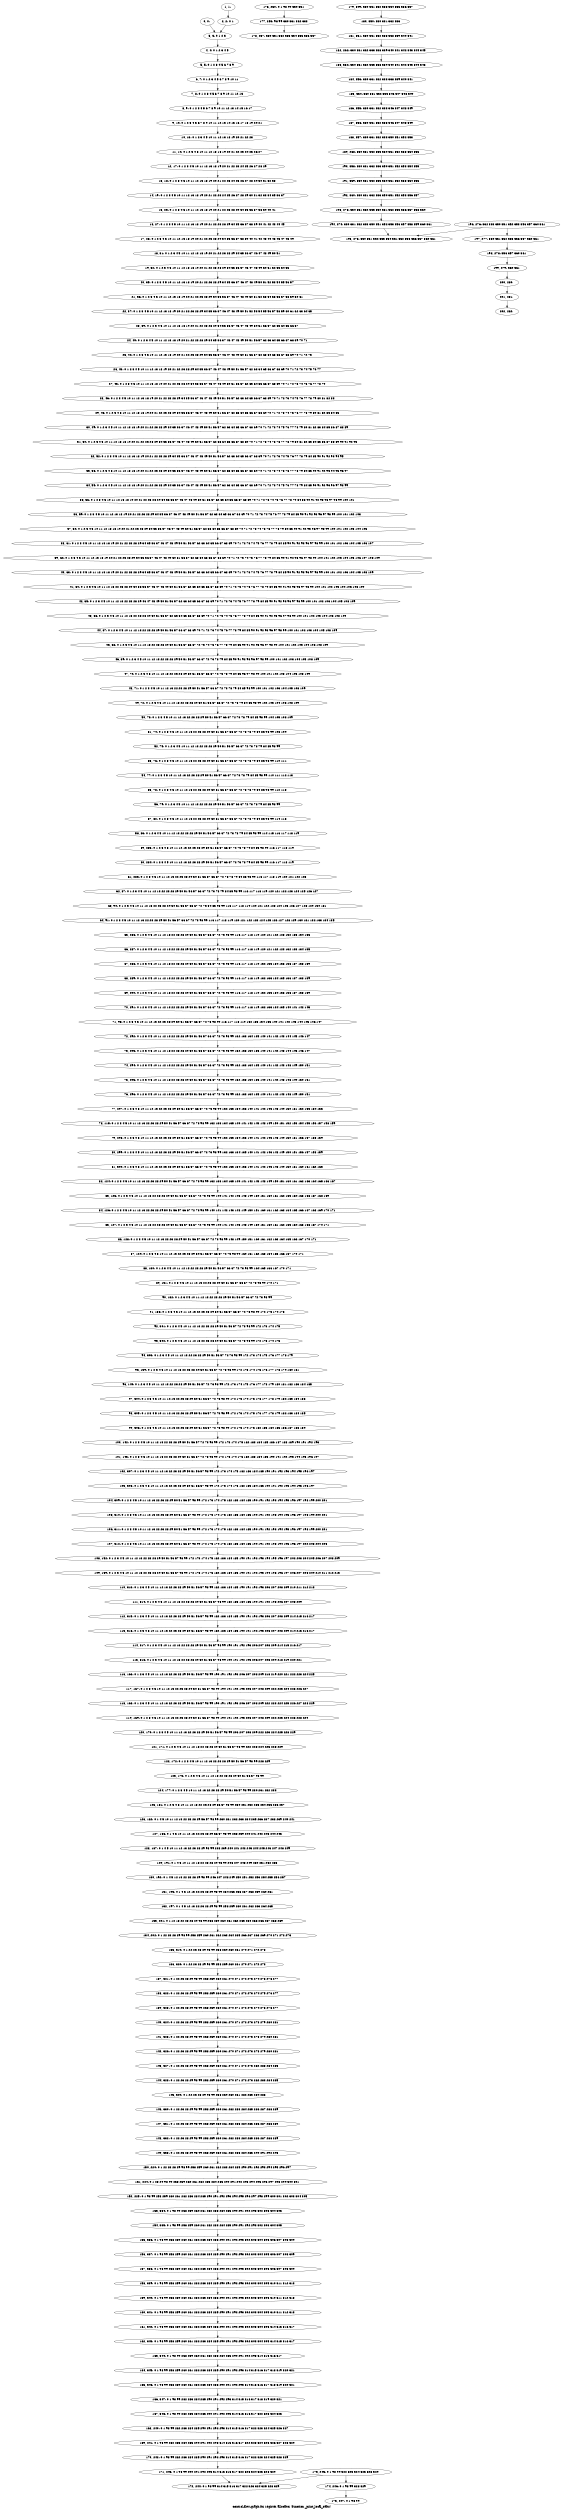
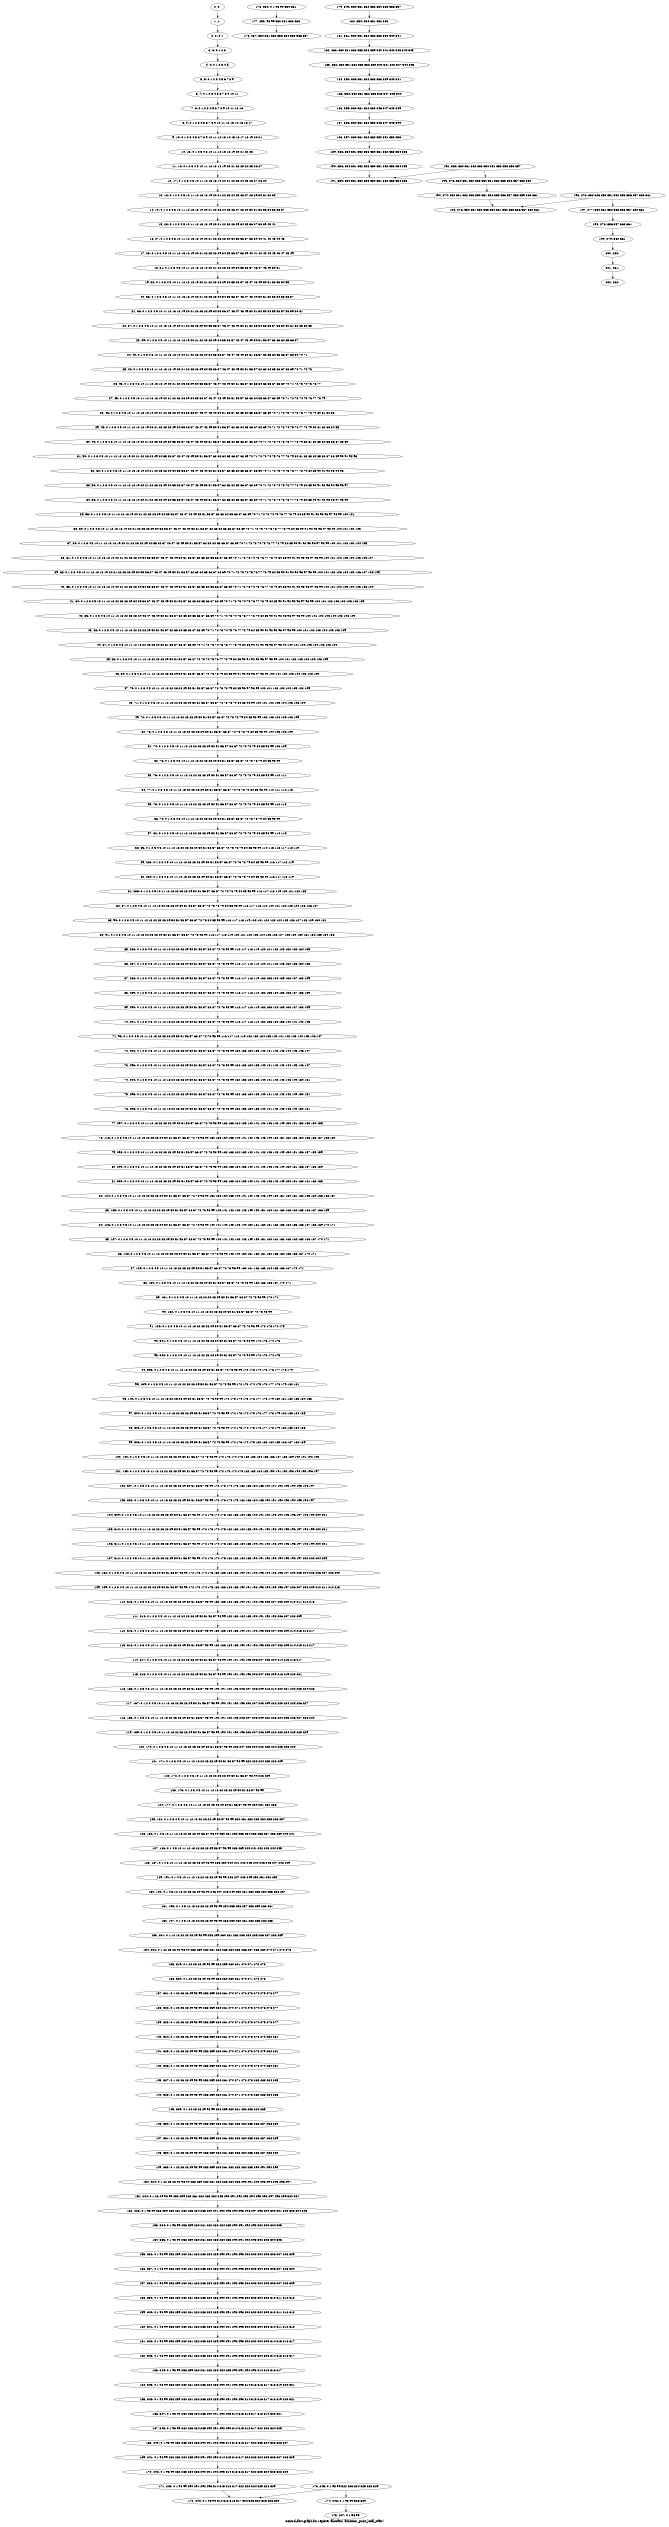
edge "0, 0:" -> "3, 3: 0 1 2 3": now "0, 0:" -> "1, 1:"
node "183, 352: 330 331 332 333 338 339 340 341 342 343 344 345": label "183, 352: 330 331 332 333 338 339 340 341 342 343 344 345" -> "183, 352: 330 331 332 333 338 339 340 341 342 347 344 345"
edge "191, 359: 330 331 332 333 350 351 352 353 354 355" -> "192, 360: 330 331 332 333 350 351 352 353 356 357": reversed
